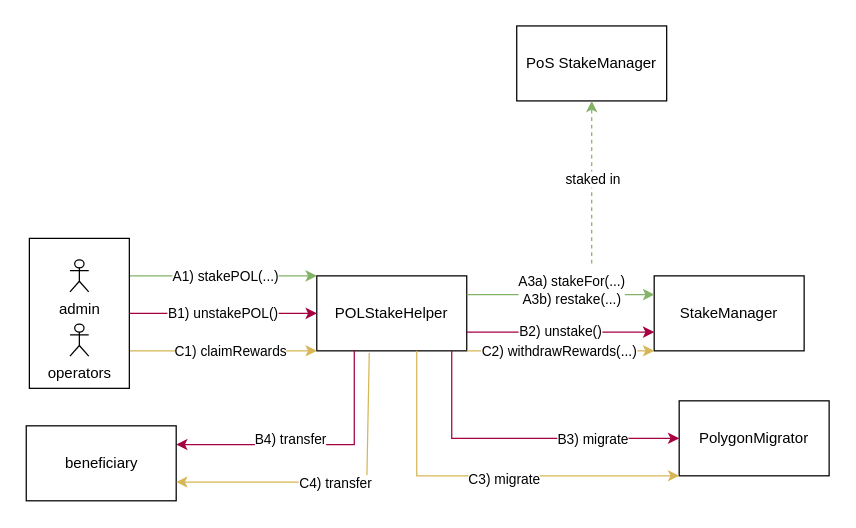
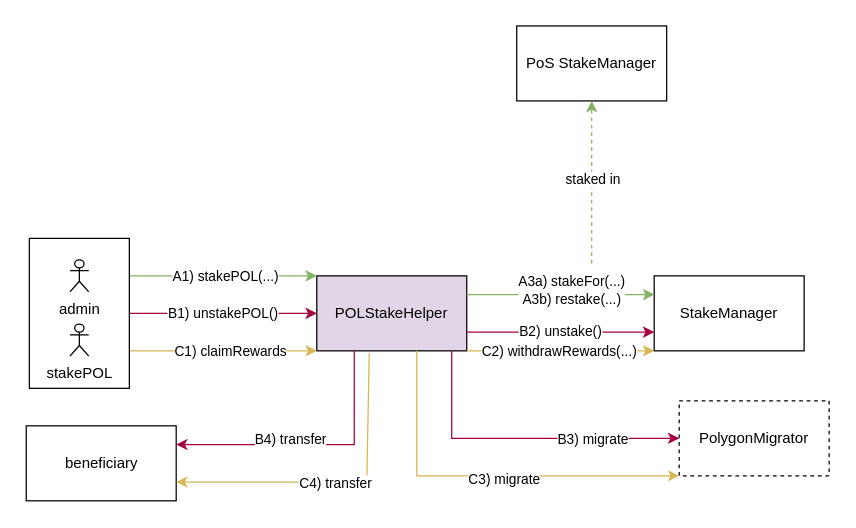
node "POLStakeHelper": fillcolor #ffffff -> #e1d5e7
node "operators": label "operators" -> "stakePOL"
node "PolygonMigrator": style solid -> dashed
